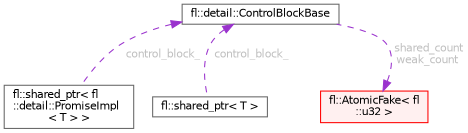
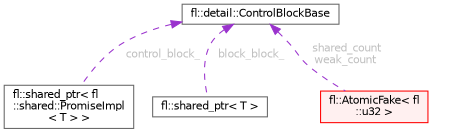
edge "fl::detail::ControlBlockBase" -> "fl::AtomicFake< fl ::u32 >": reversed
edge "fl::shared_ptr< T >" -> "fl::detail::ControlBlockBase": label " control_block_" -> " block_block_"
node "fl::shared_ptr< fl ::detail::PromiseImpl < T > >": label "fl::shared_ptr< fl ::detail::PromiseImpl < T > >" -> "fl::shared_ptr< fl ::shared::PromiseImpl < T > >"
